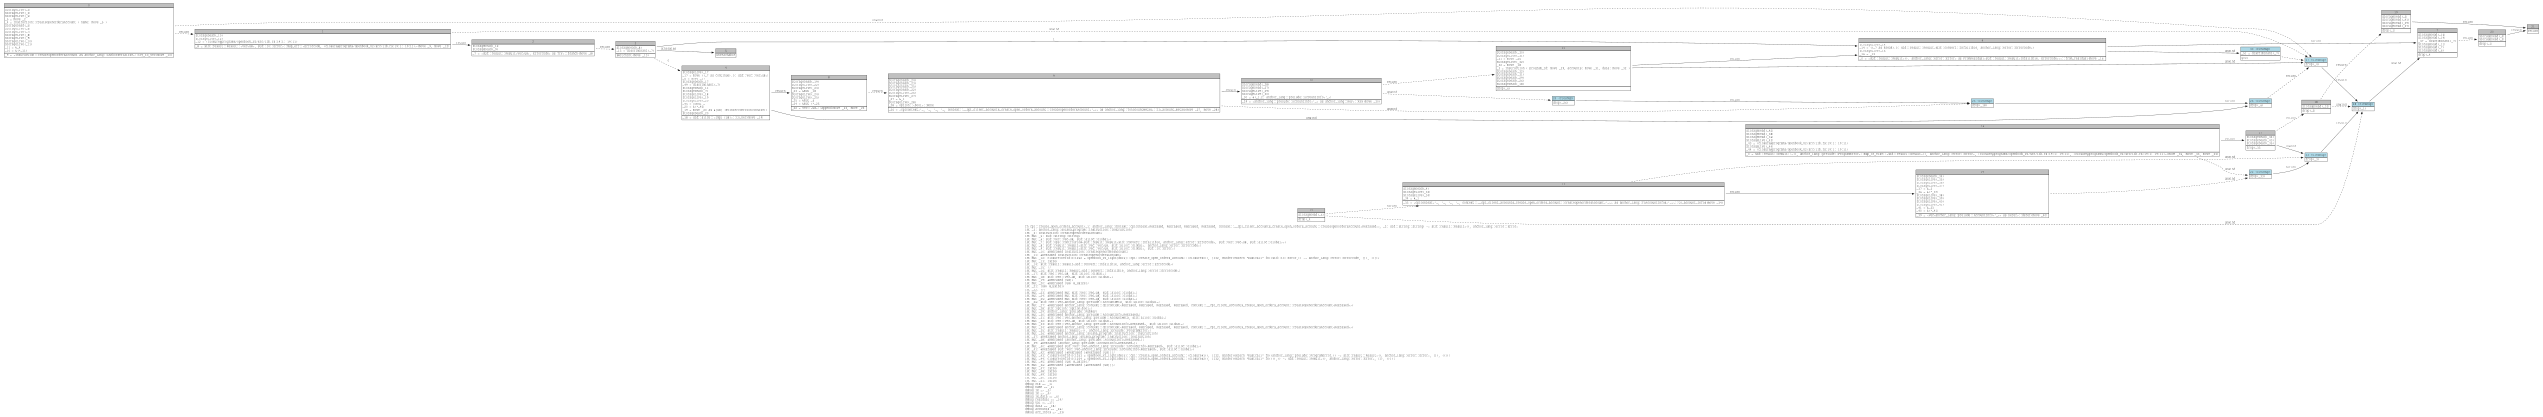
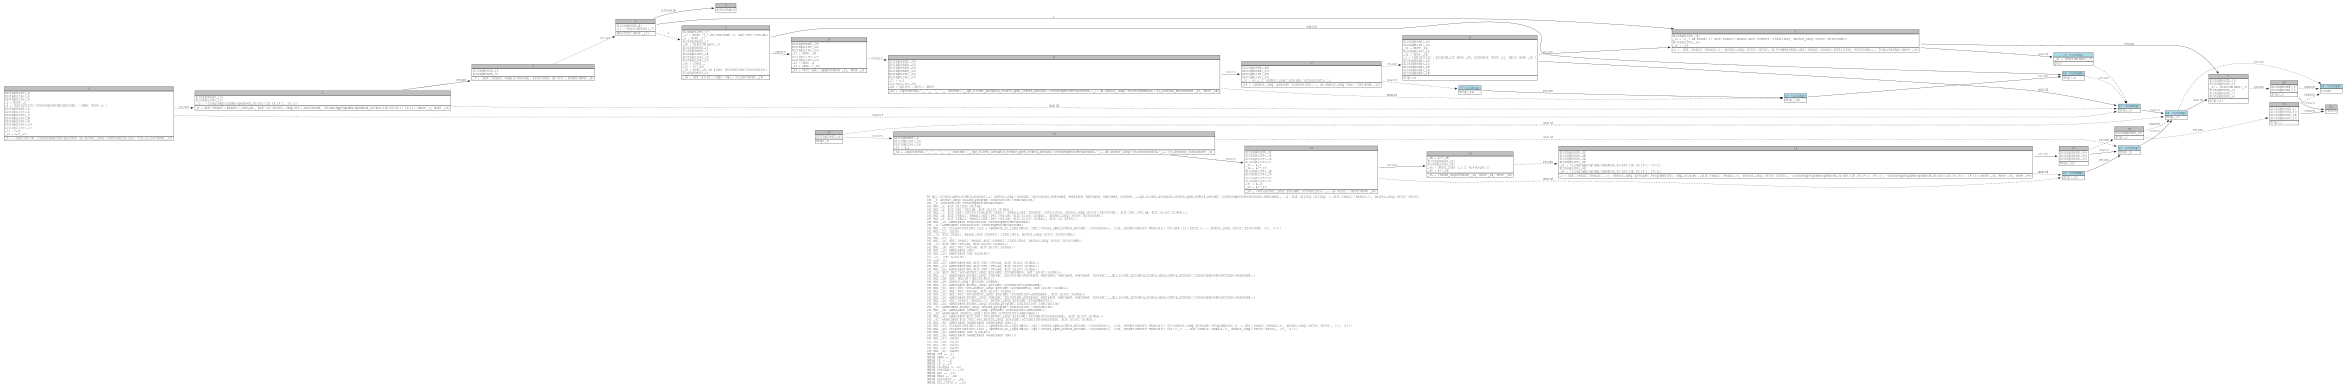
node "29 (cleanup)": added
node "15": added
